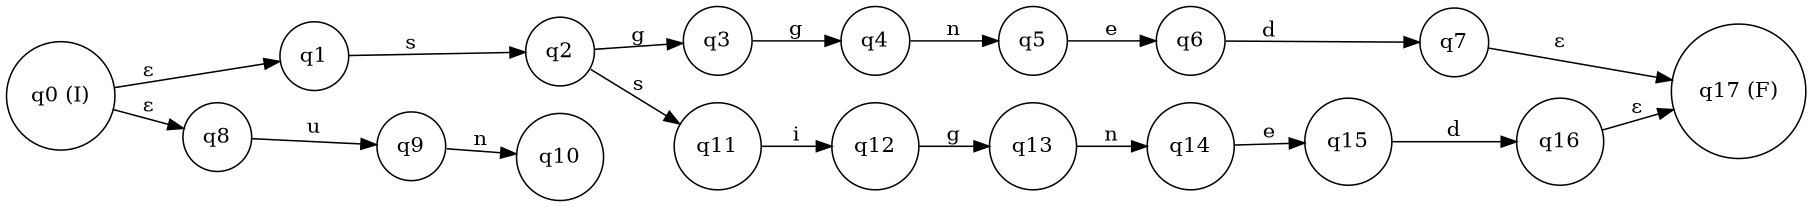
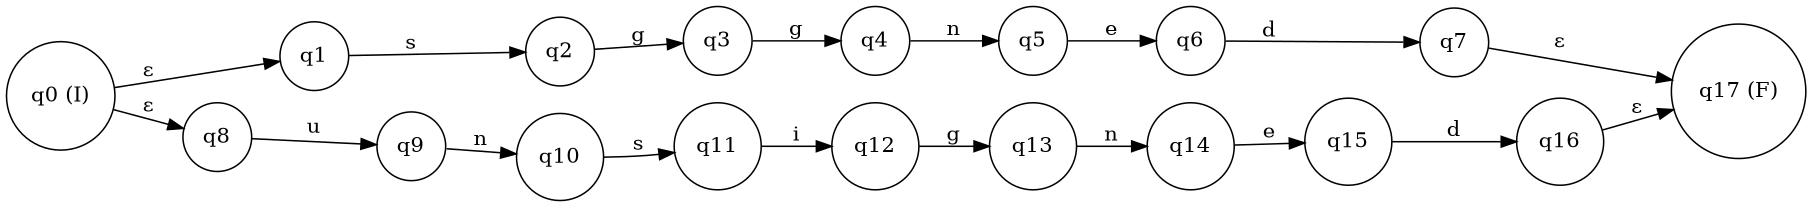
edge "q2" -> "q11": now "q10" -> "q11"
